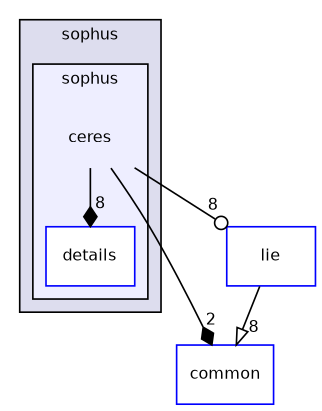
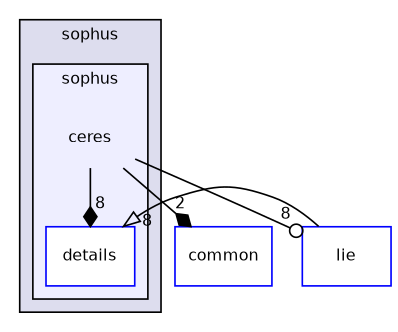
edge "lie" -> "common": now "lie" -> "details"
